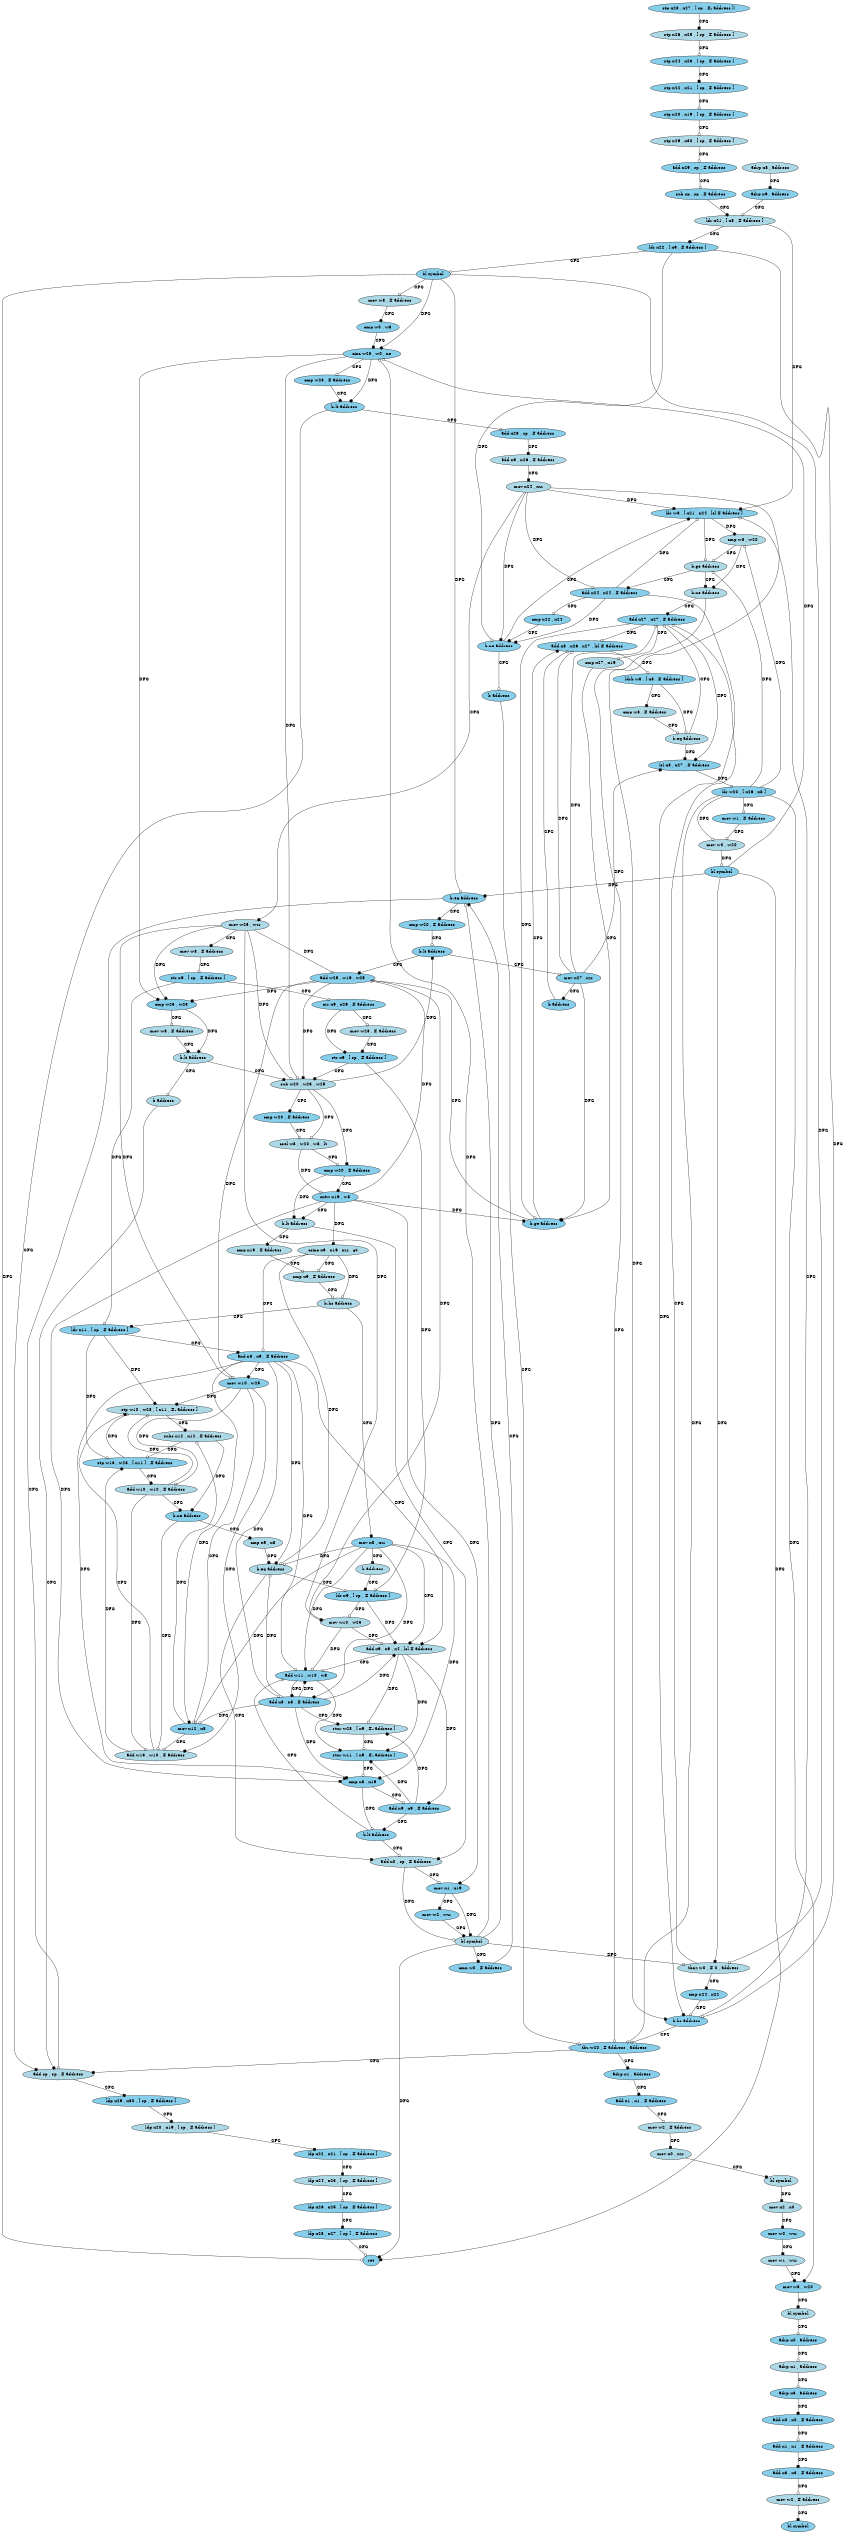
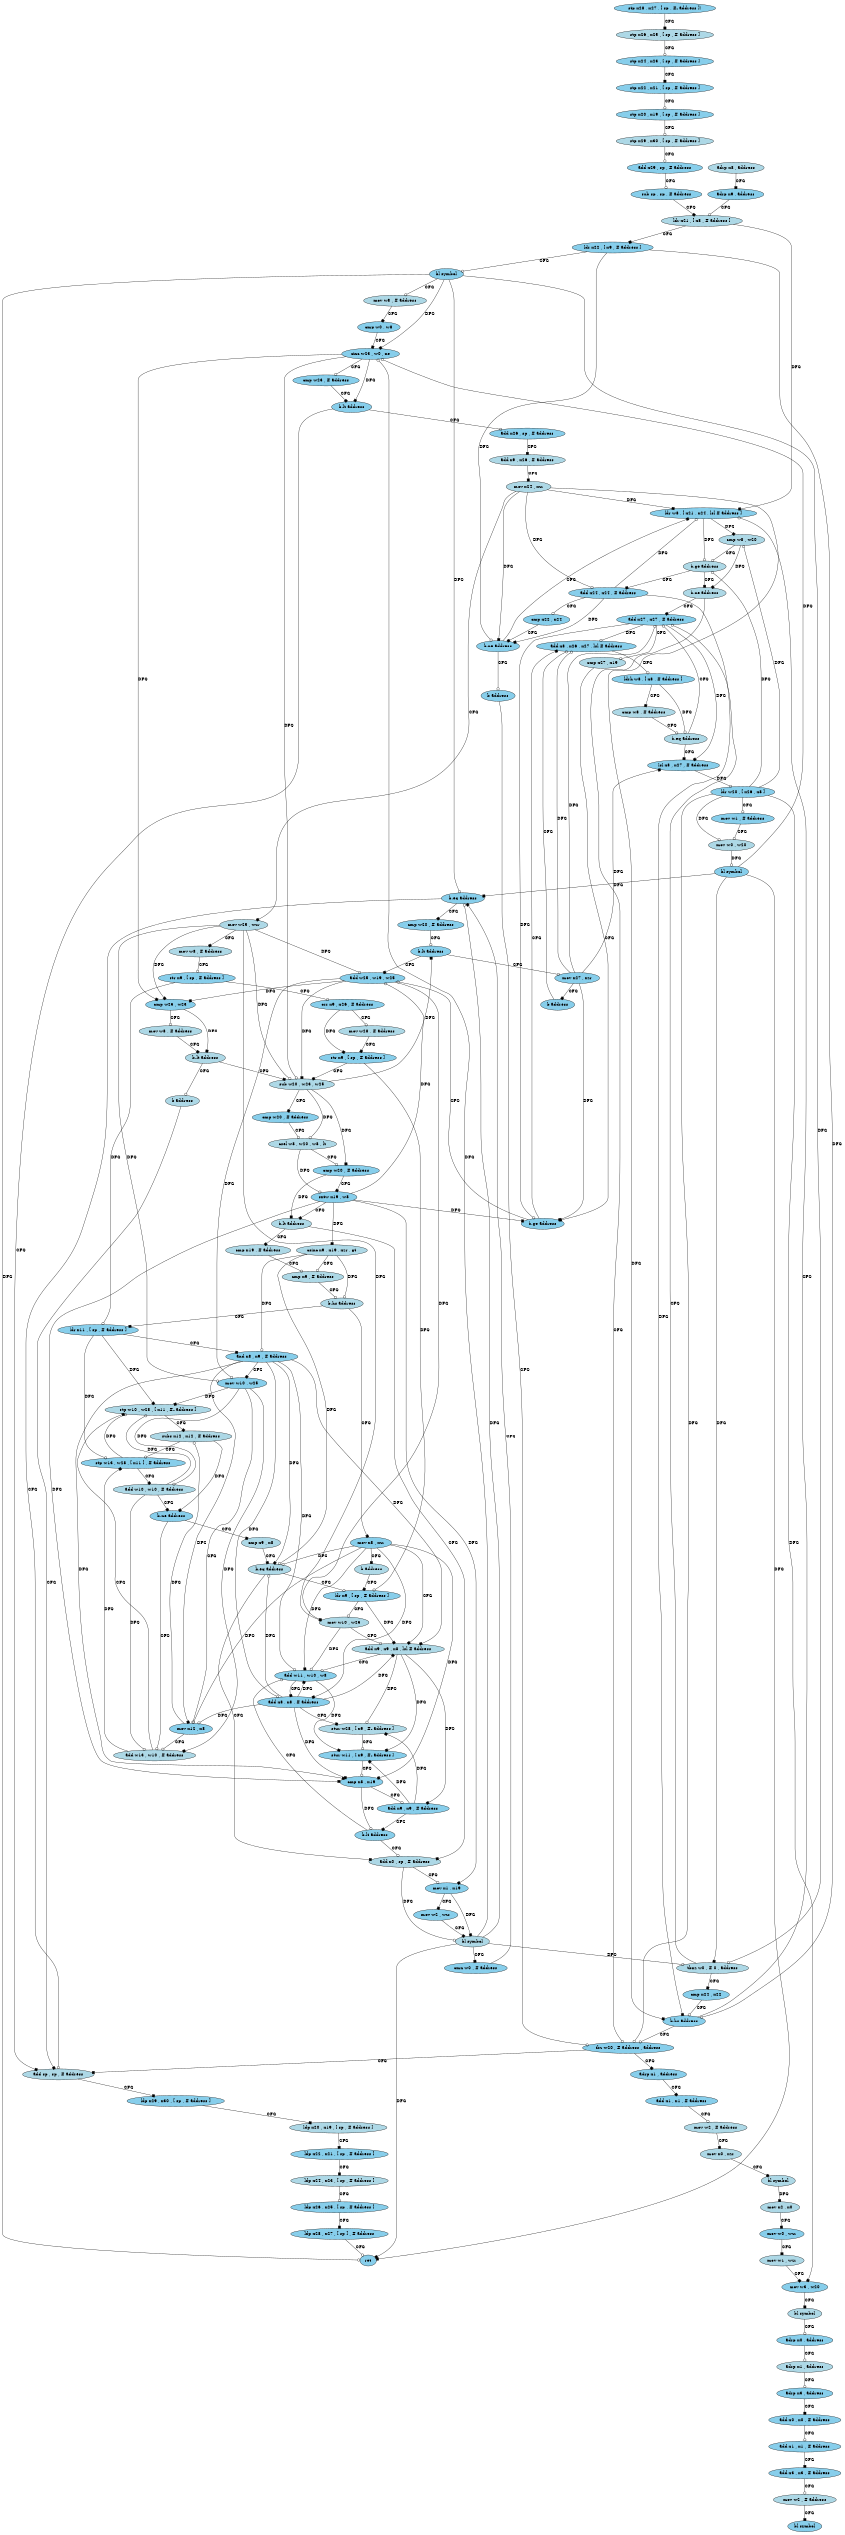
edge "sub w20 , w23 , w25" -> "csel w8 , w20 , w8 , lt": label "CFG" -> "DFG"
node "add x9 , x9 , x4 , lsl # address": label "add x9 , x9 , x4 , lsl # address" -> "add x9 , x9 , x8 , lsl # address"
